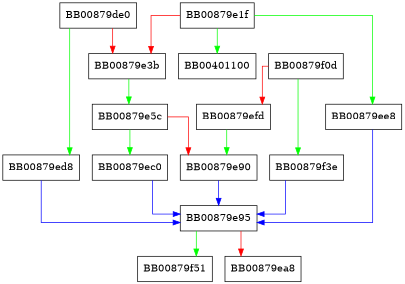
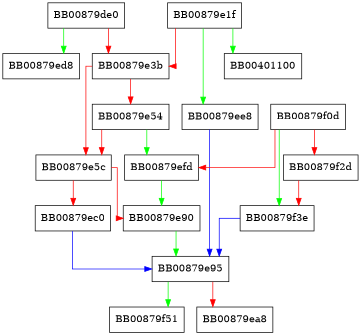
edge "BB00879e3b" -> "BB00879e5c": color green -> red
node "BB00879e54": added
edge "BB00879e5c" -> "BB00879ec0": color green -> red
node "BB00879f2d": added
edge "BB00879e90" -> "BB00879e95": color blue -> green
edge "BB00879ed8" -> "BB00879e95": removed
